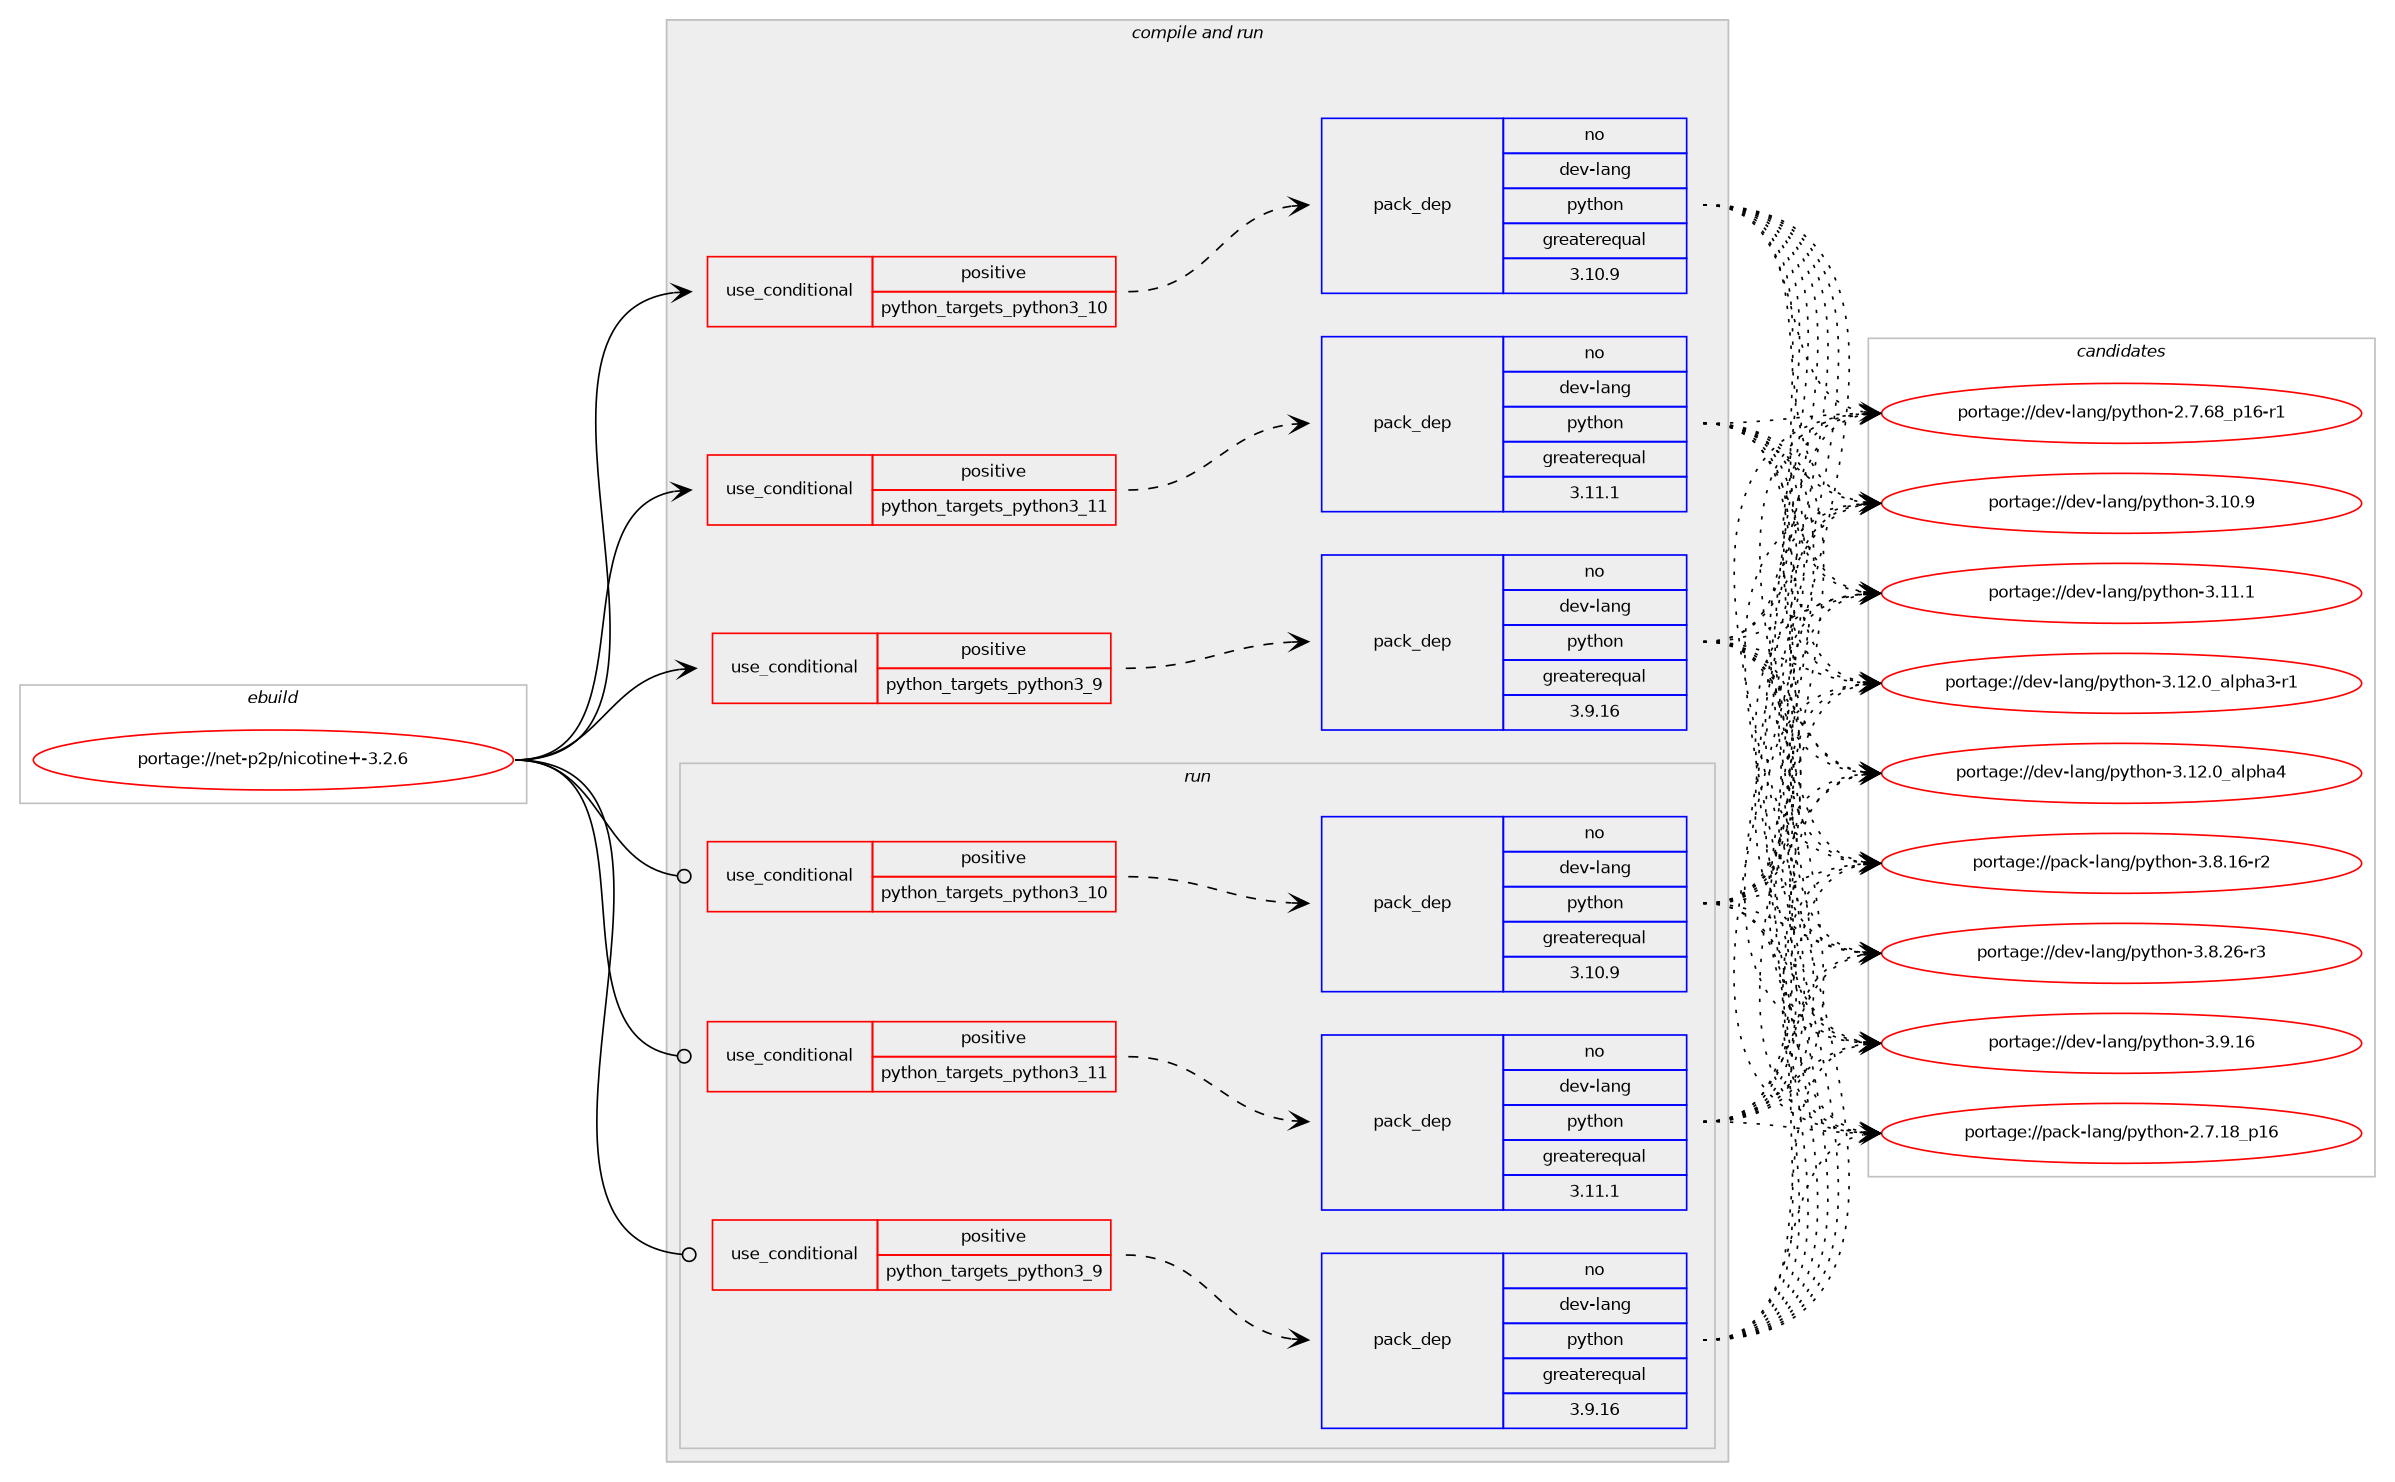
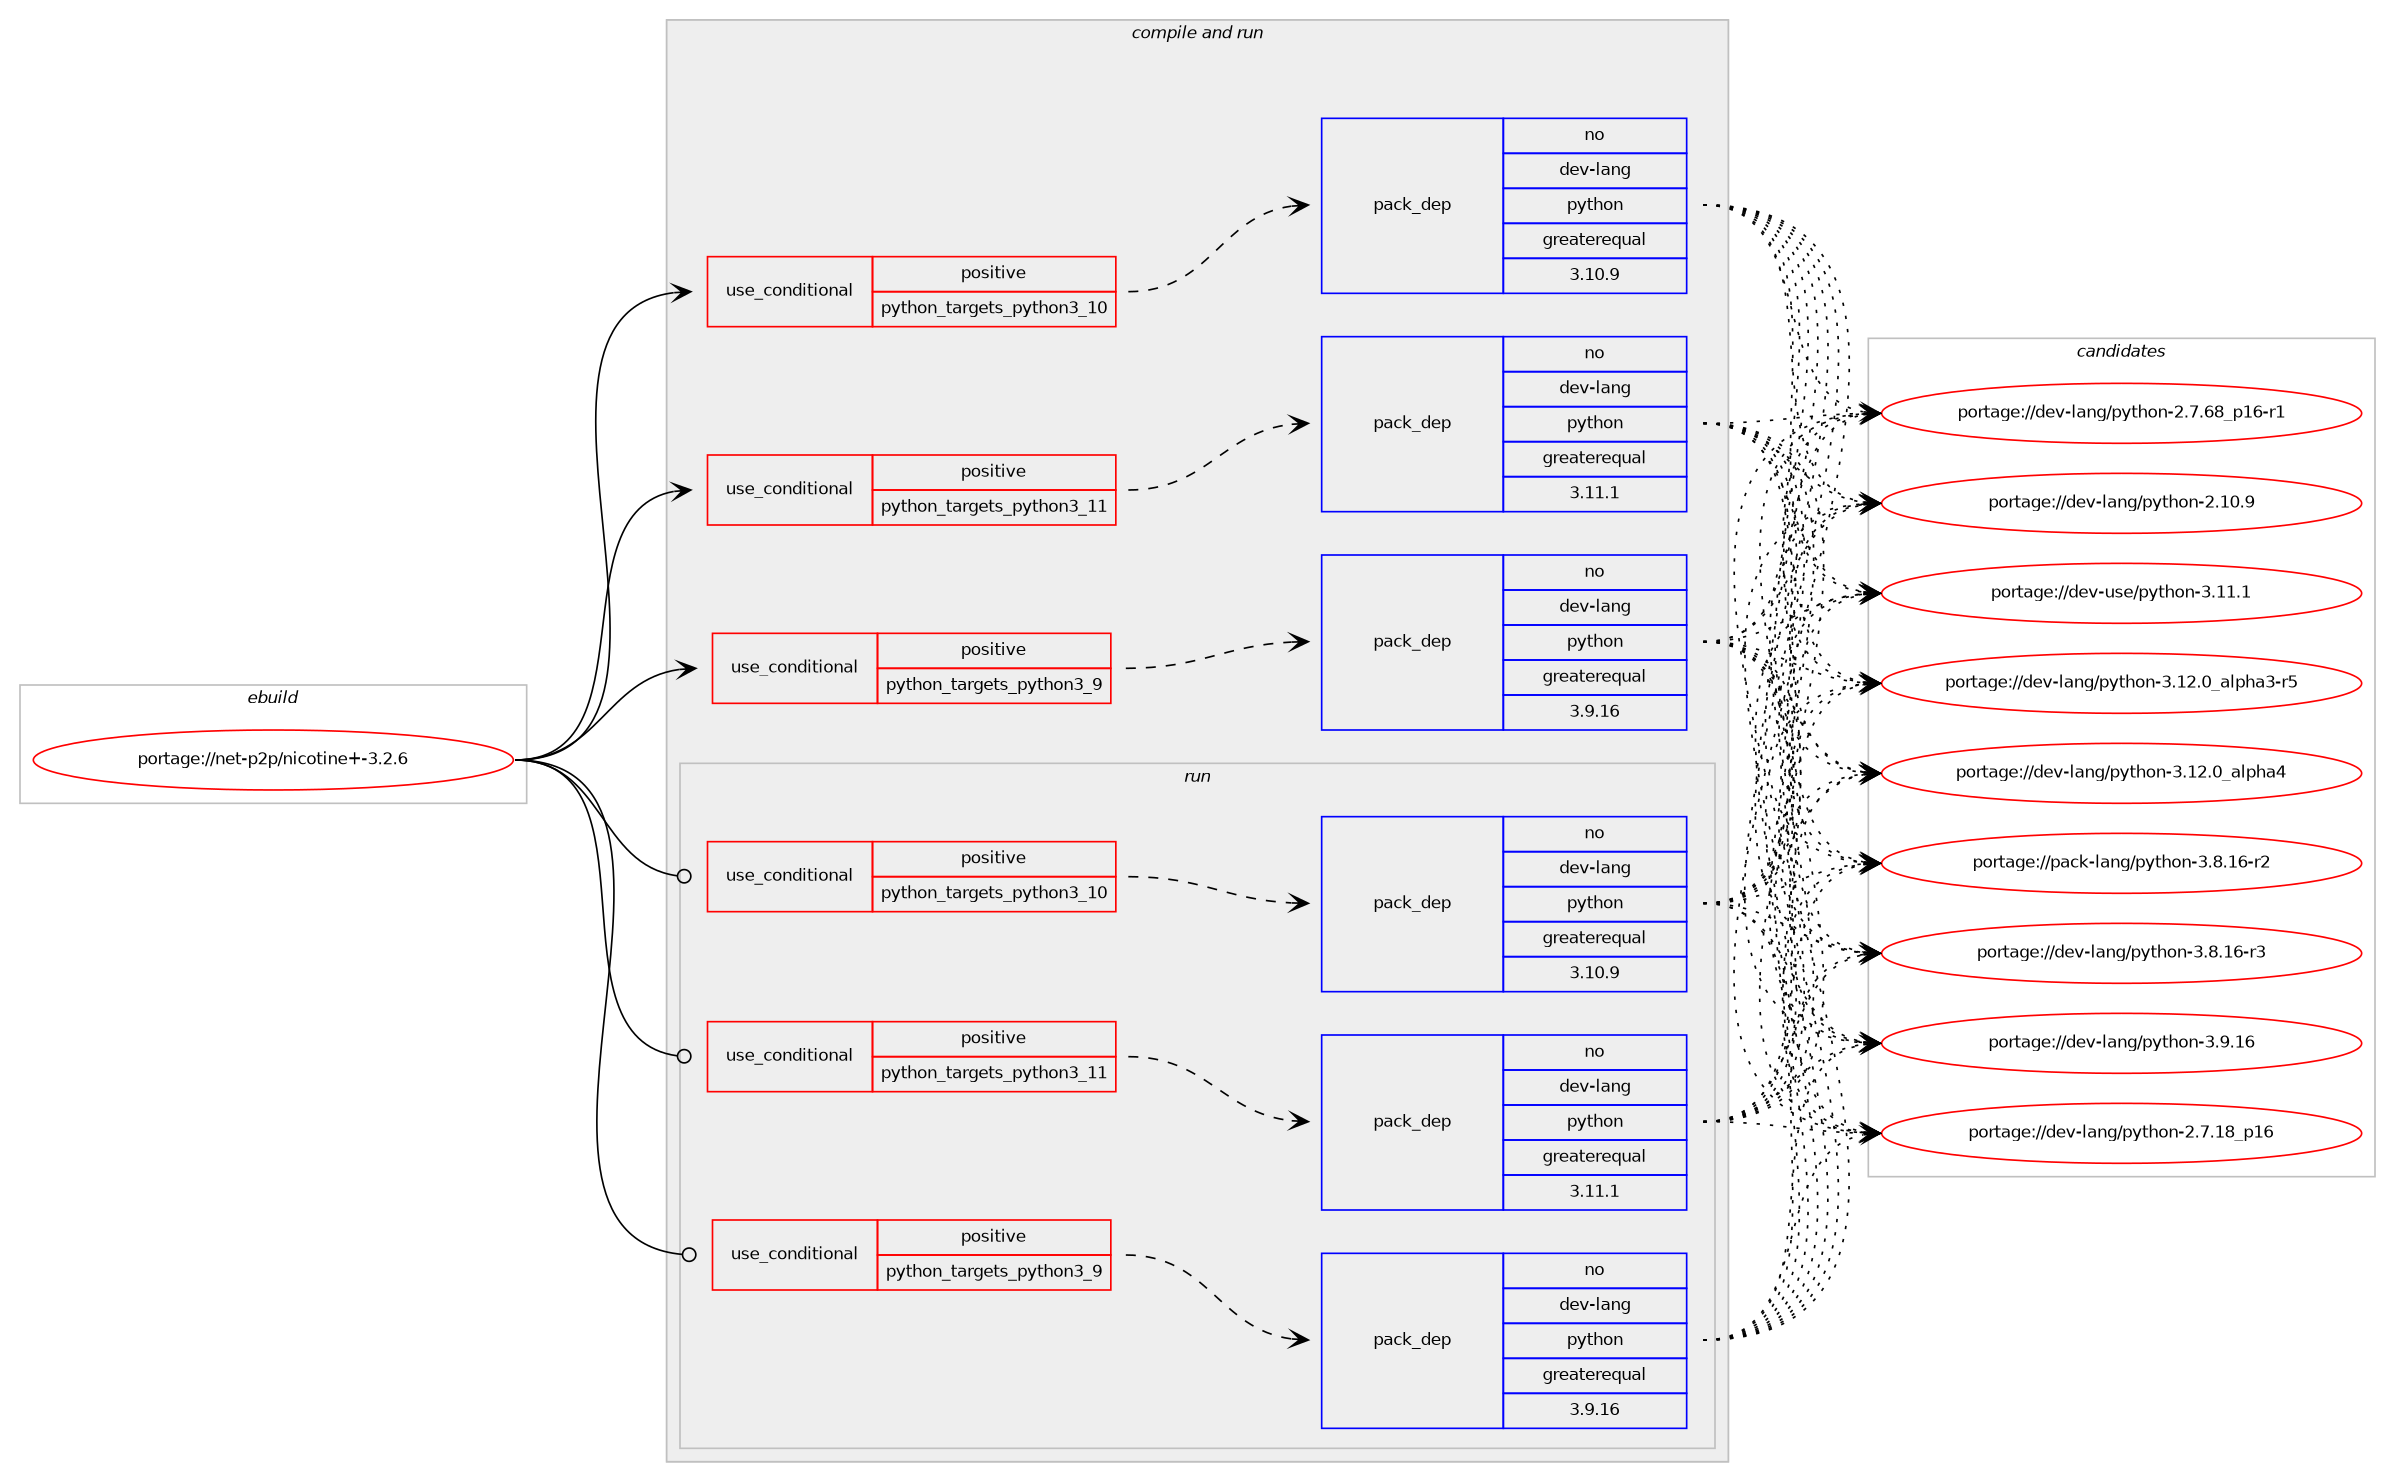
node "portage://dev-lang/python-3.10.9": label "portage://dev-lang/python-3.10.9" -> "portage://dev-lang/python-2.10.9"
node "portage://dev-lang/python-3.11.1": label "portage://dev-lang/python-3.11.1" -> "portage://dev-use/python-3.11.1"
node "portage://dev-lang/python-3.12.0_alpha3-r1": label "portage://dev-lang/python-3.12.0_alpha3-r1" -> "portage://dev-lang/python-3.12.0_alpha3-r5"
node "portage://dev-lang/python-3.8.26-r3": label "portage://dev-lang/python-3.8.26-r3" -> "portage://dev-lang/python-3.8.16-r3"
node "portage://pack-lang/python-2.7.18_p16": label "portage://pack-lang/python-2.7.18_p16" -> "portage://dev-lang/python-2.7.18_p16"
